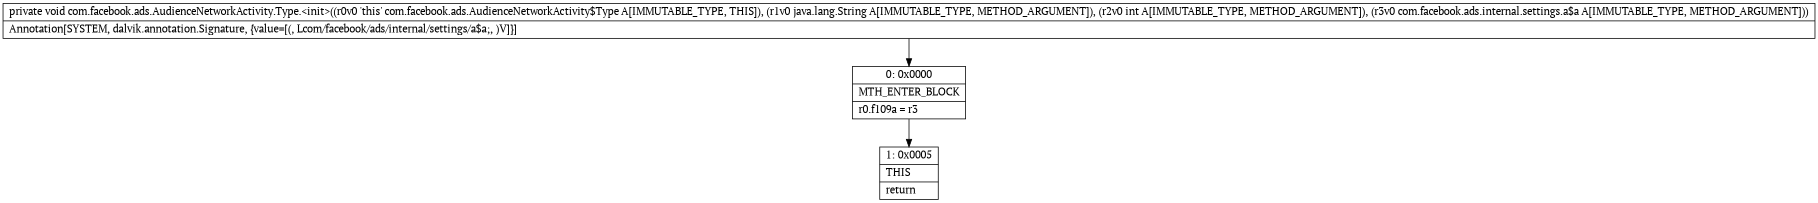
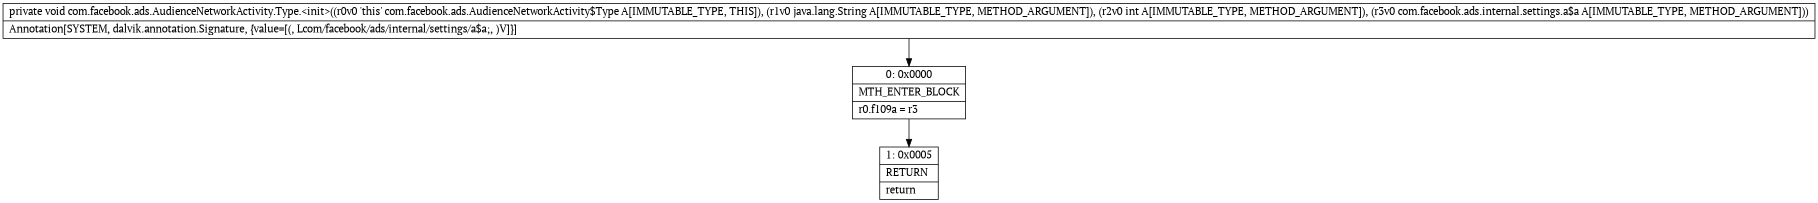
node "1: 0x0005": text "THIS" -> "RETURN"
